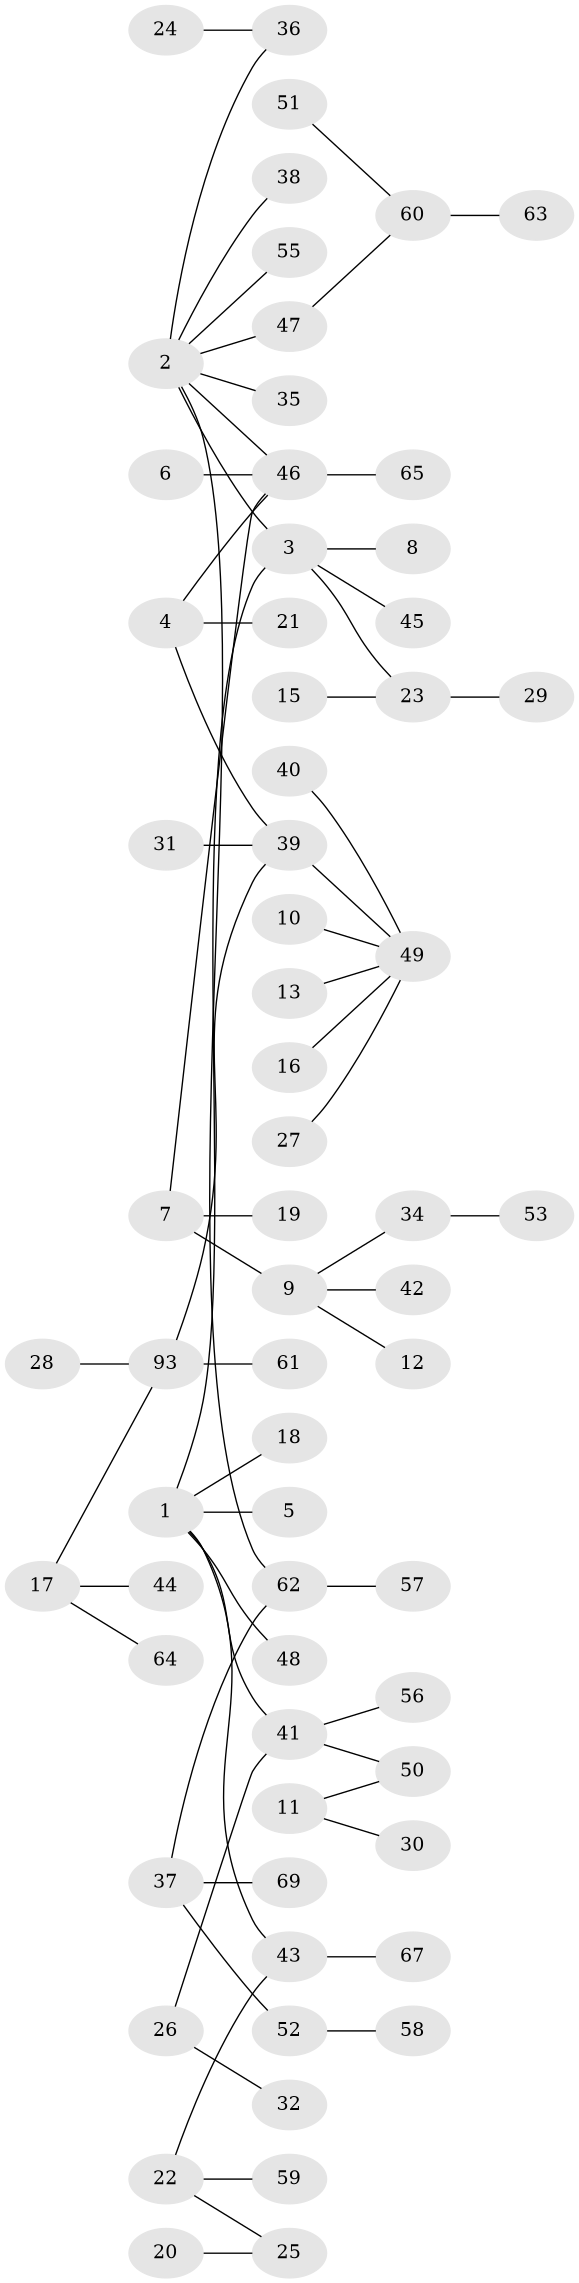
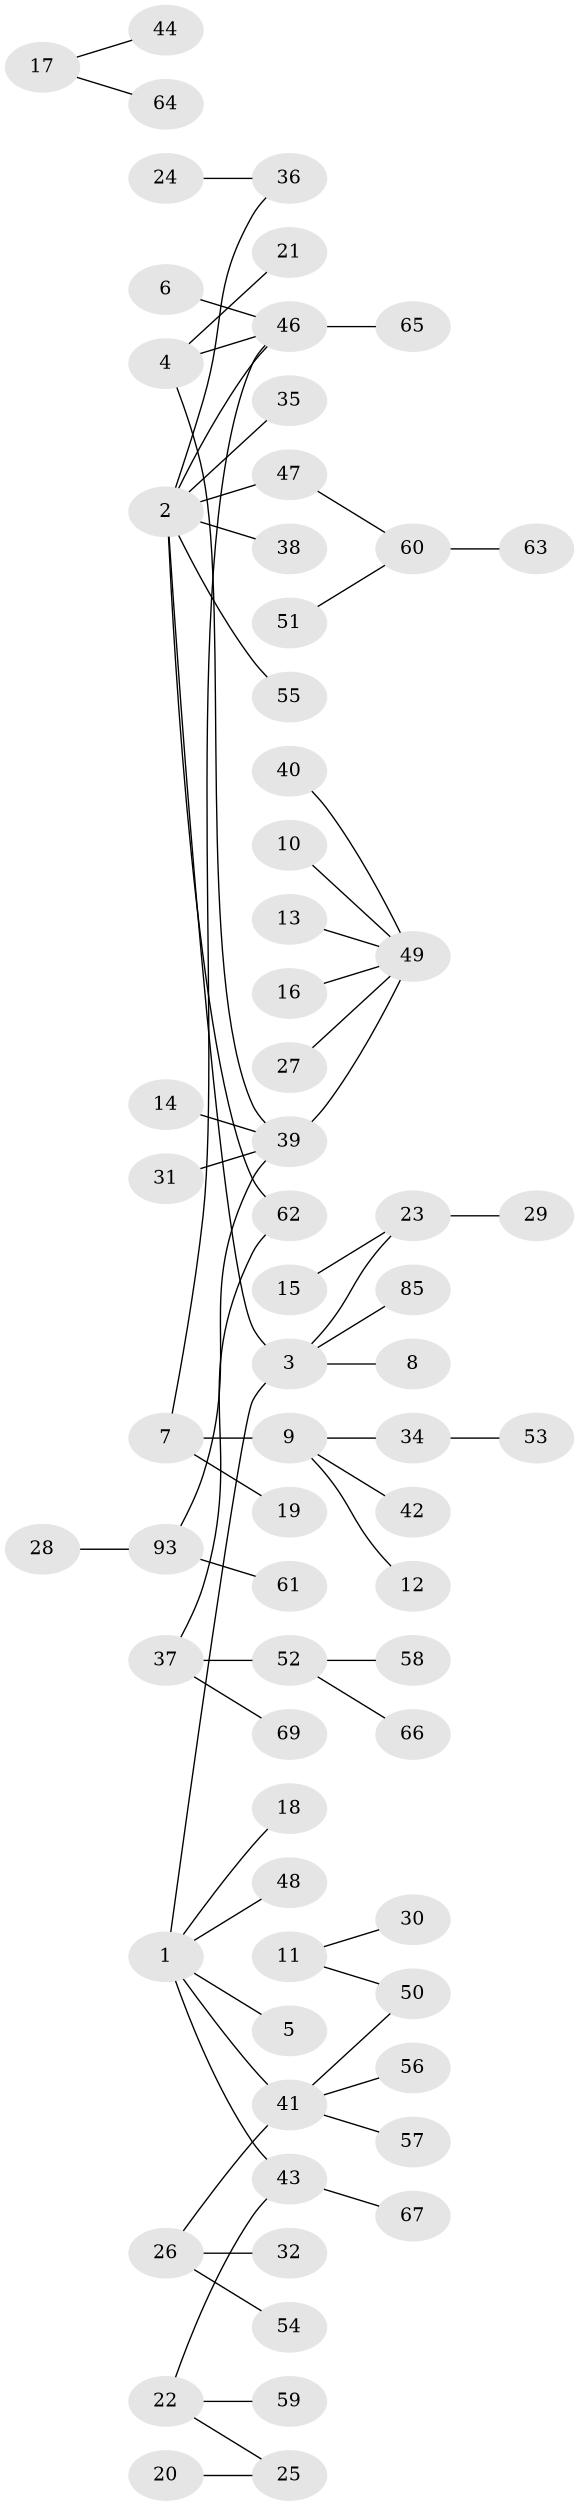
node "45": label "45" -> "85"
node "14": added
edge "93" -- "17": removed
edge "62" -- "57": now "41" -- "57"
node "66": added
node "54": added
